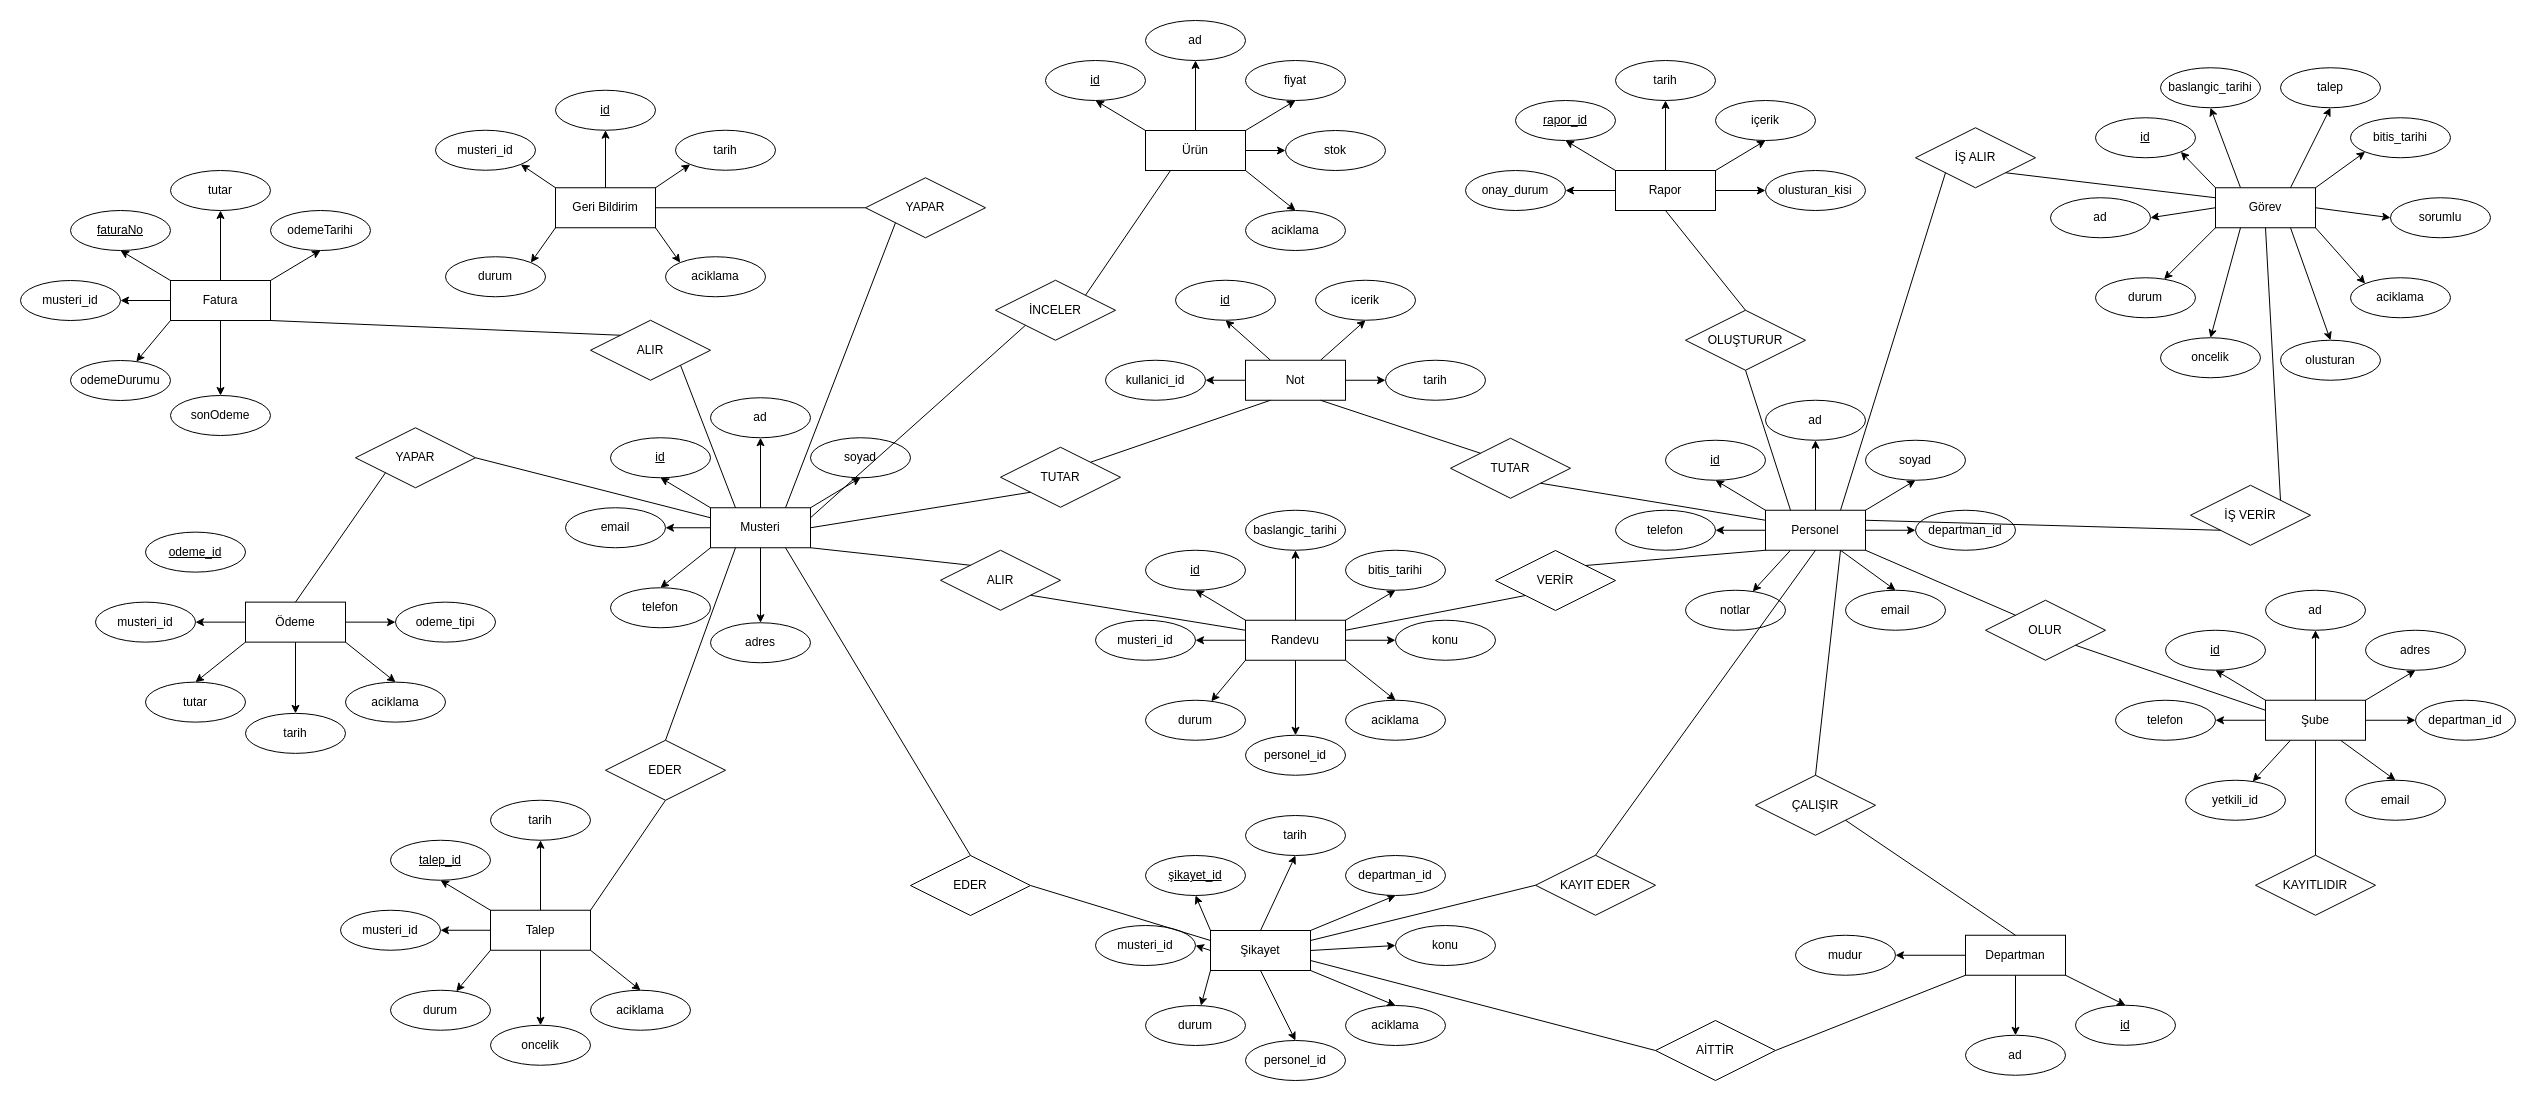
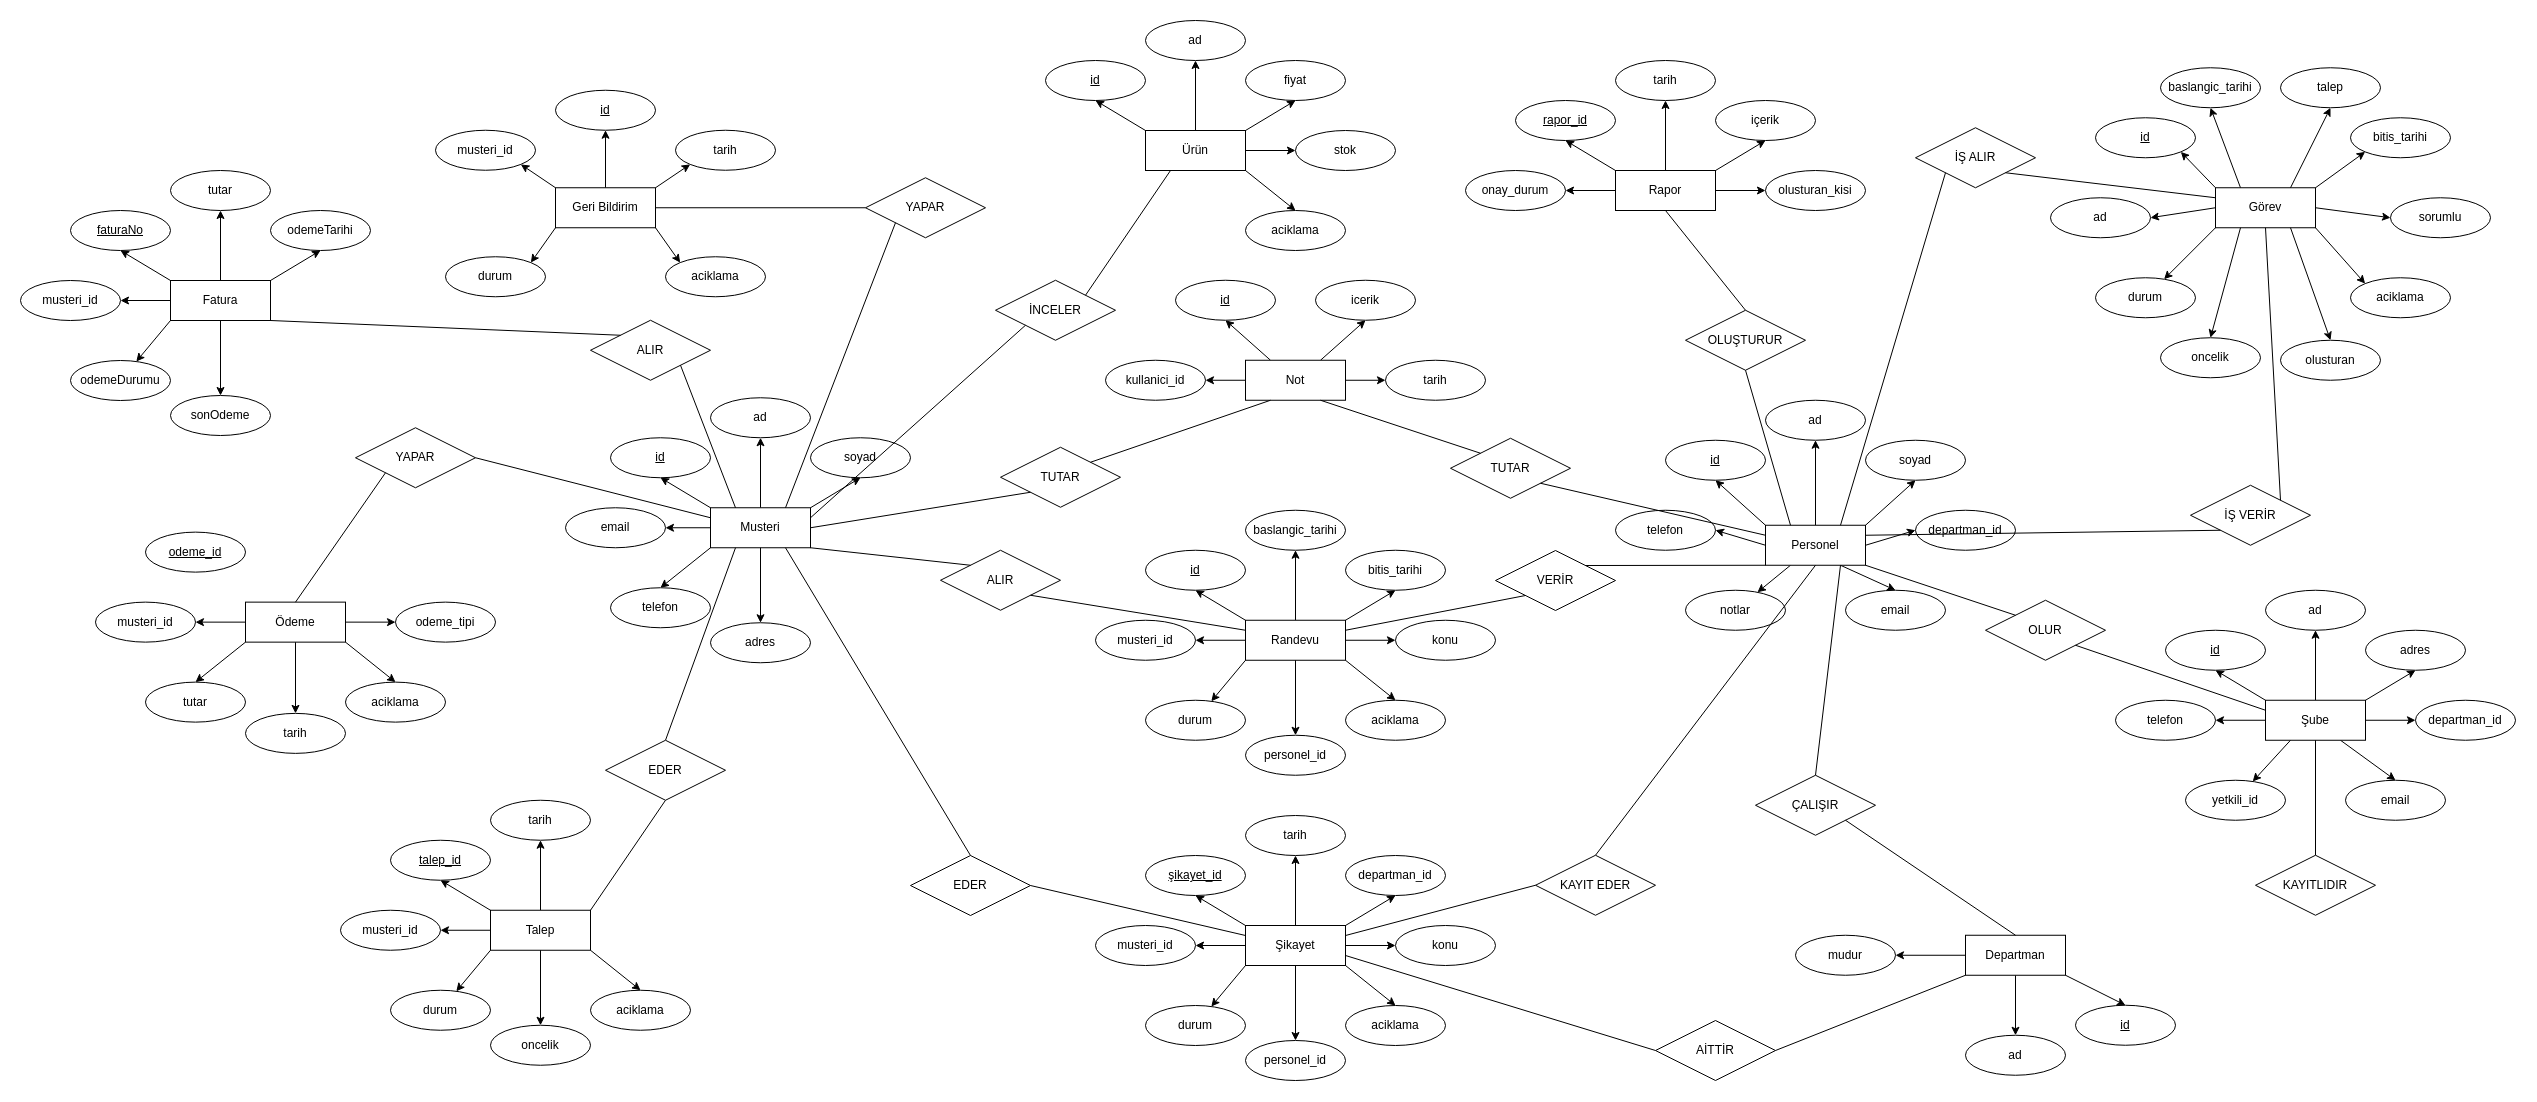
node "stok": moved (1336, 151) -> (1346, 151)
node "Personel": moved (1816, 530) -> (1816, 545)
node "Şikayet": moved (1261, 951) -> (1296, 946)
